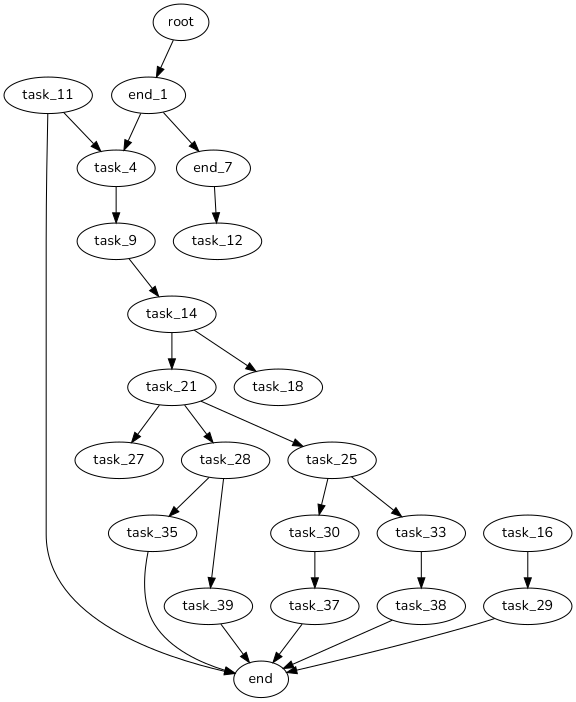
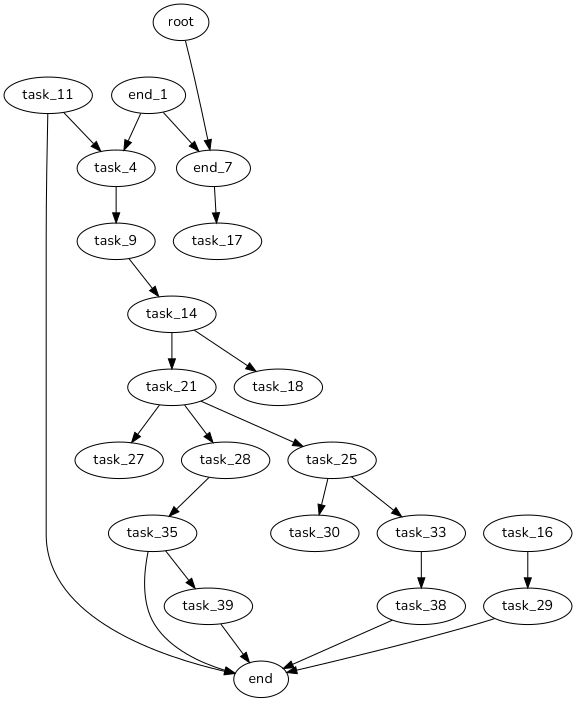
edge "root" -> "end_1": now "root" -> "end_7"
node "task_12": label "task_12" -> "task_17"
edge "task_28" -> "task_39": now "task_35" -> "task_39"
node "task_37": removed
